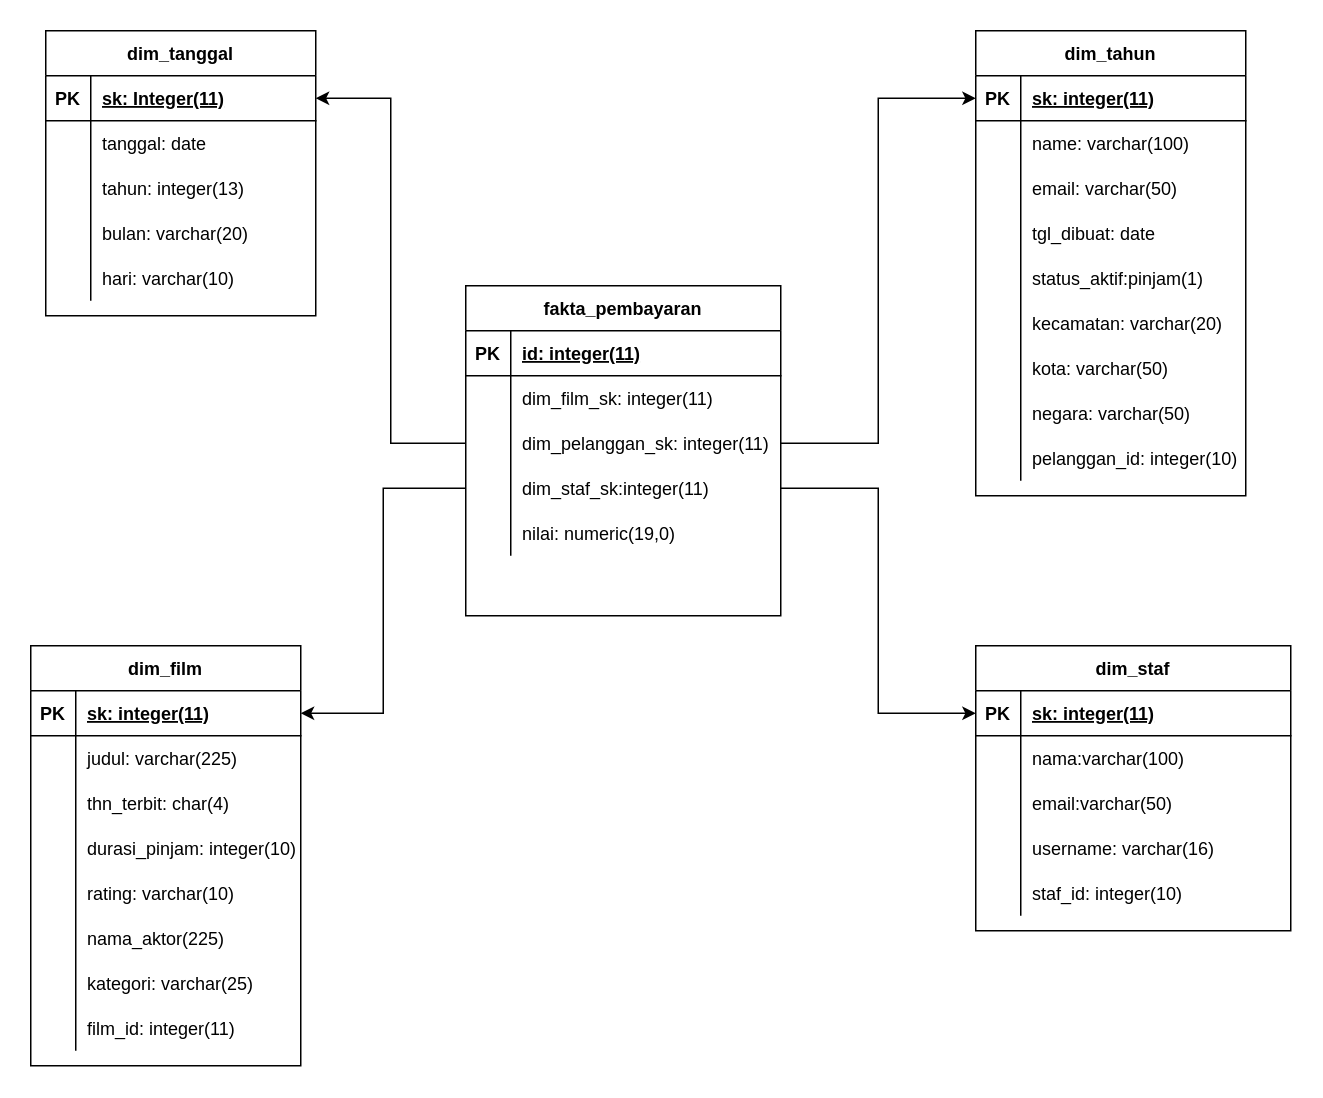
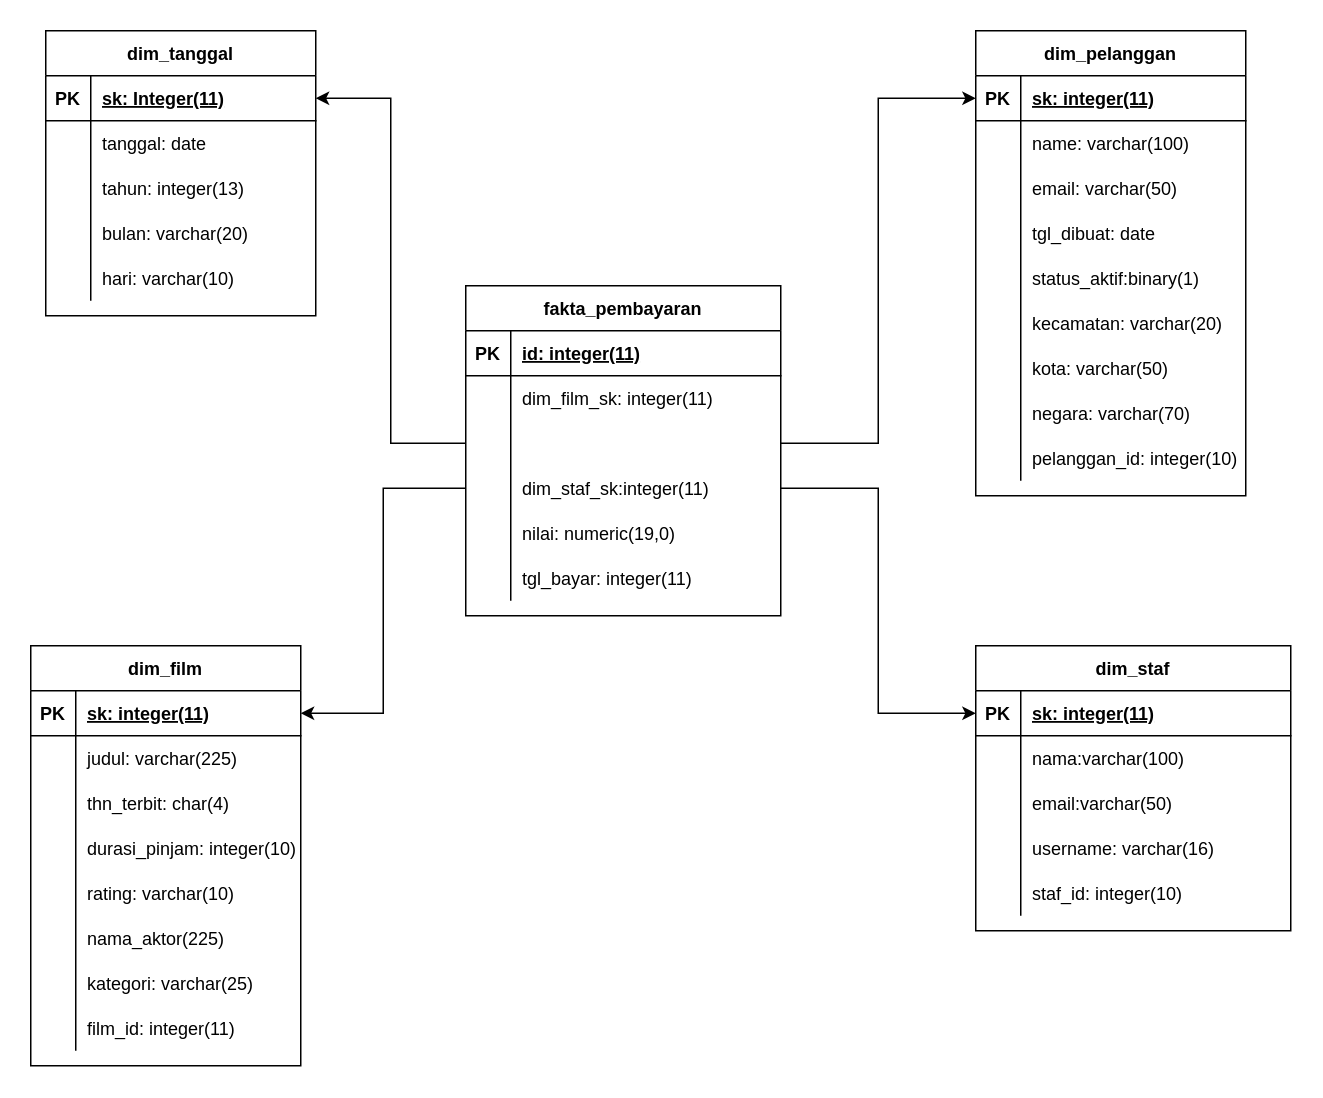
node "dim_tahun": label "dim_tahun" -> "dim_pelanggan"
node "status_aktif:pinjam(1)": label "status_aktif:pinjam(1)" -> "status_aktif:binary(1)"
node "negara: varchar(50)": label "negara: varchar(50)" -> "negara: varchar(70)"
node "dim_pelanggan_sk: integer(11)": removed
node "tgl_bayar: integer(11)": added
